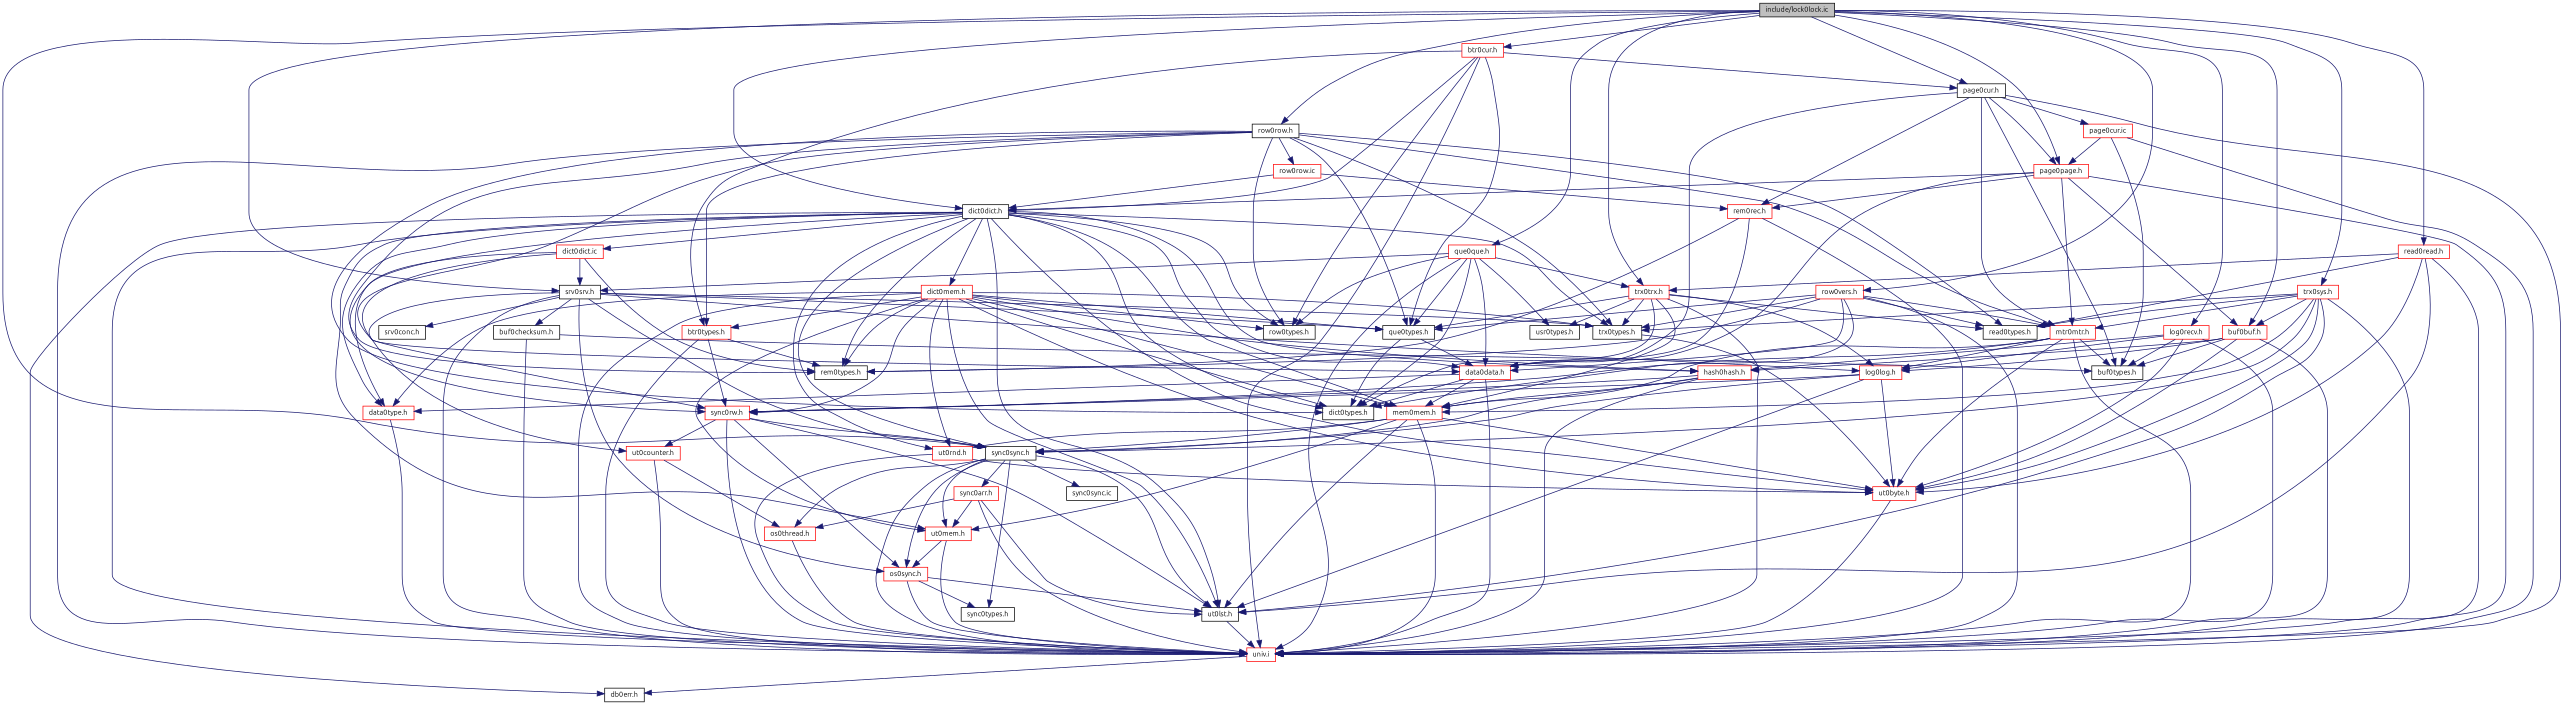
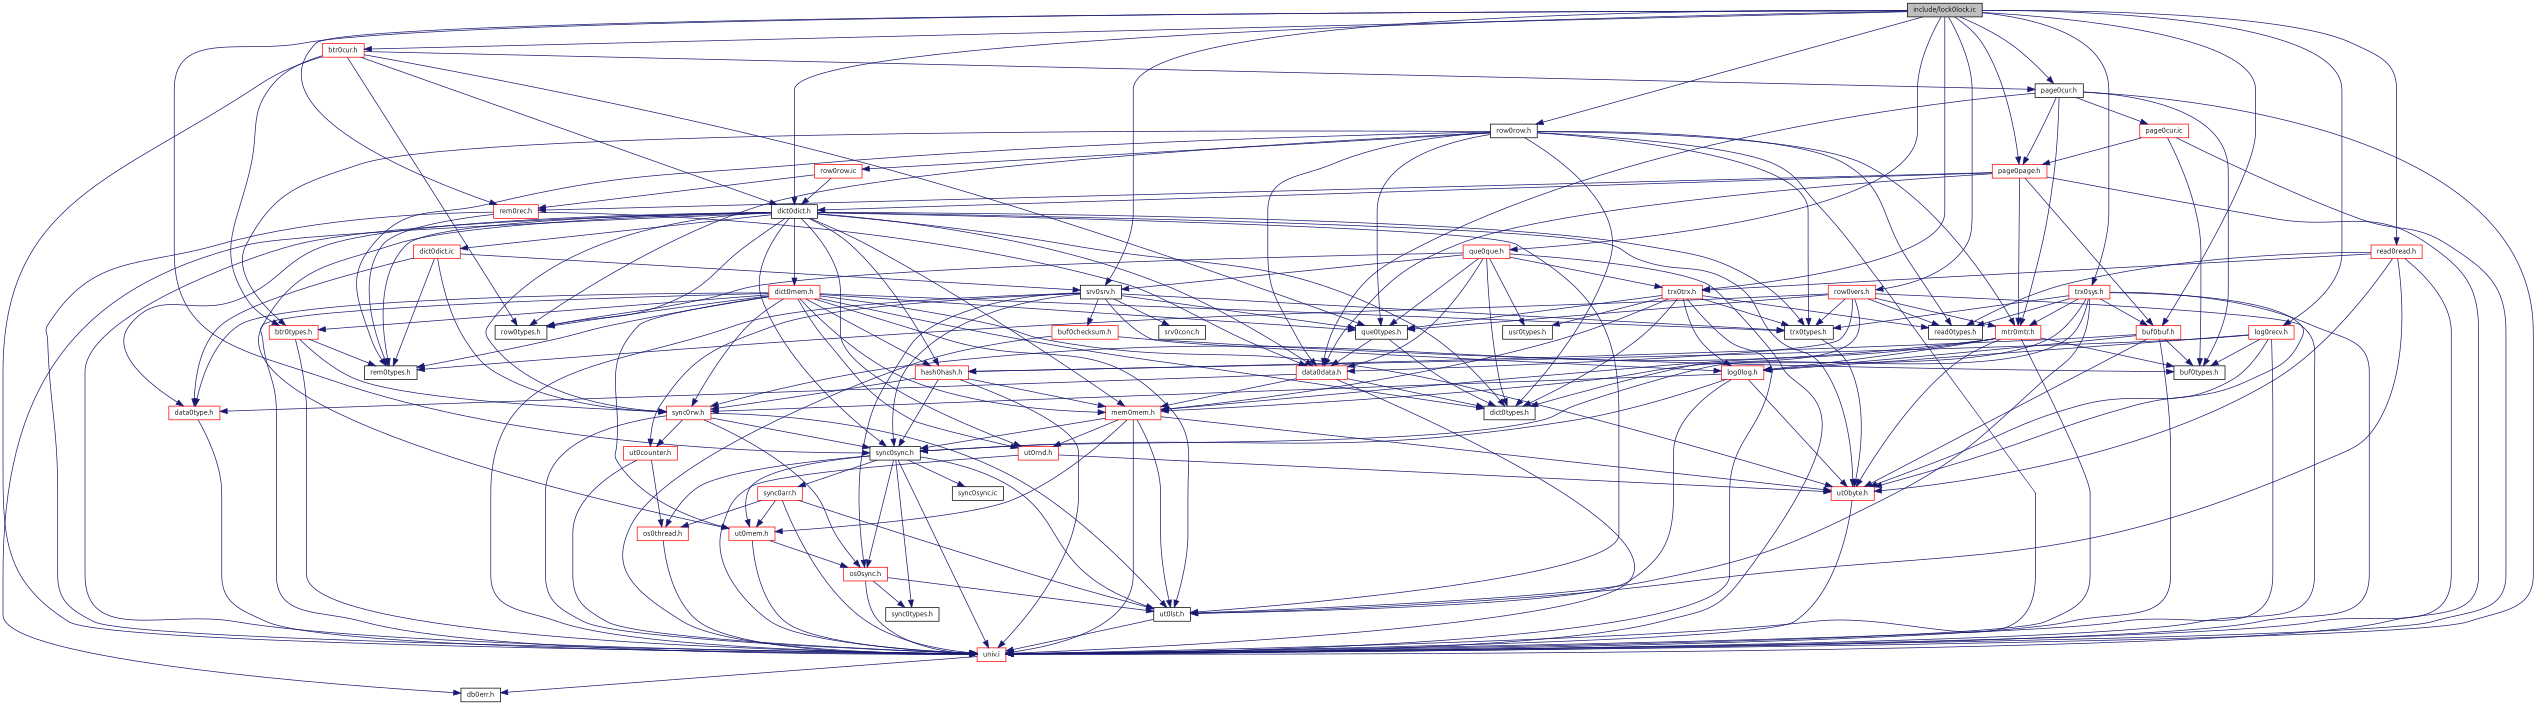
edge "page0cur.h" -> "rem0rec.h": now "include/lock0lock.ic" -> "rem0rec.h"
node "buf0checksum.h": color black -> red
